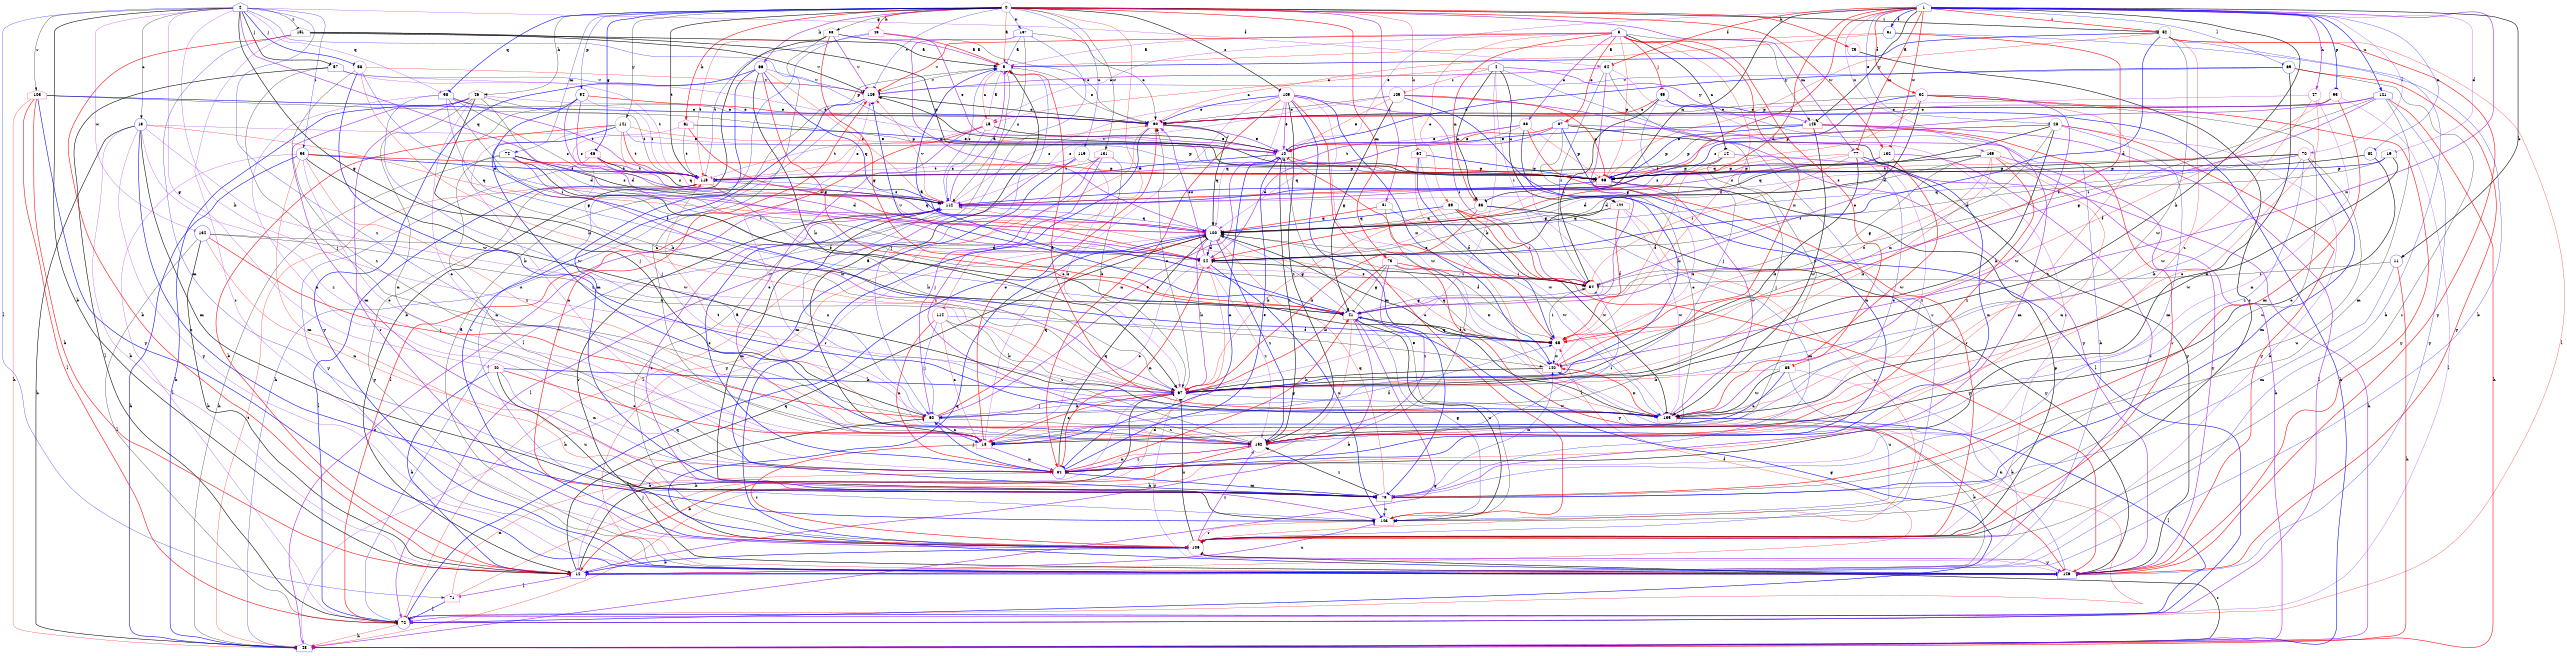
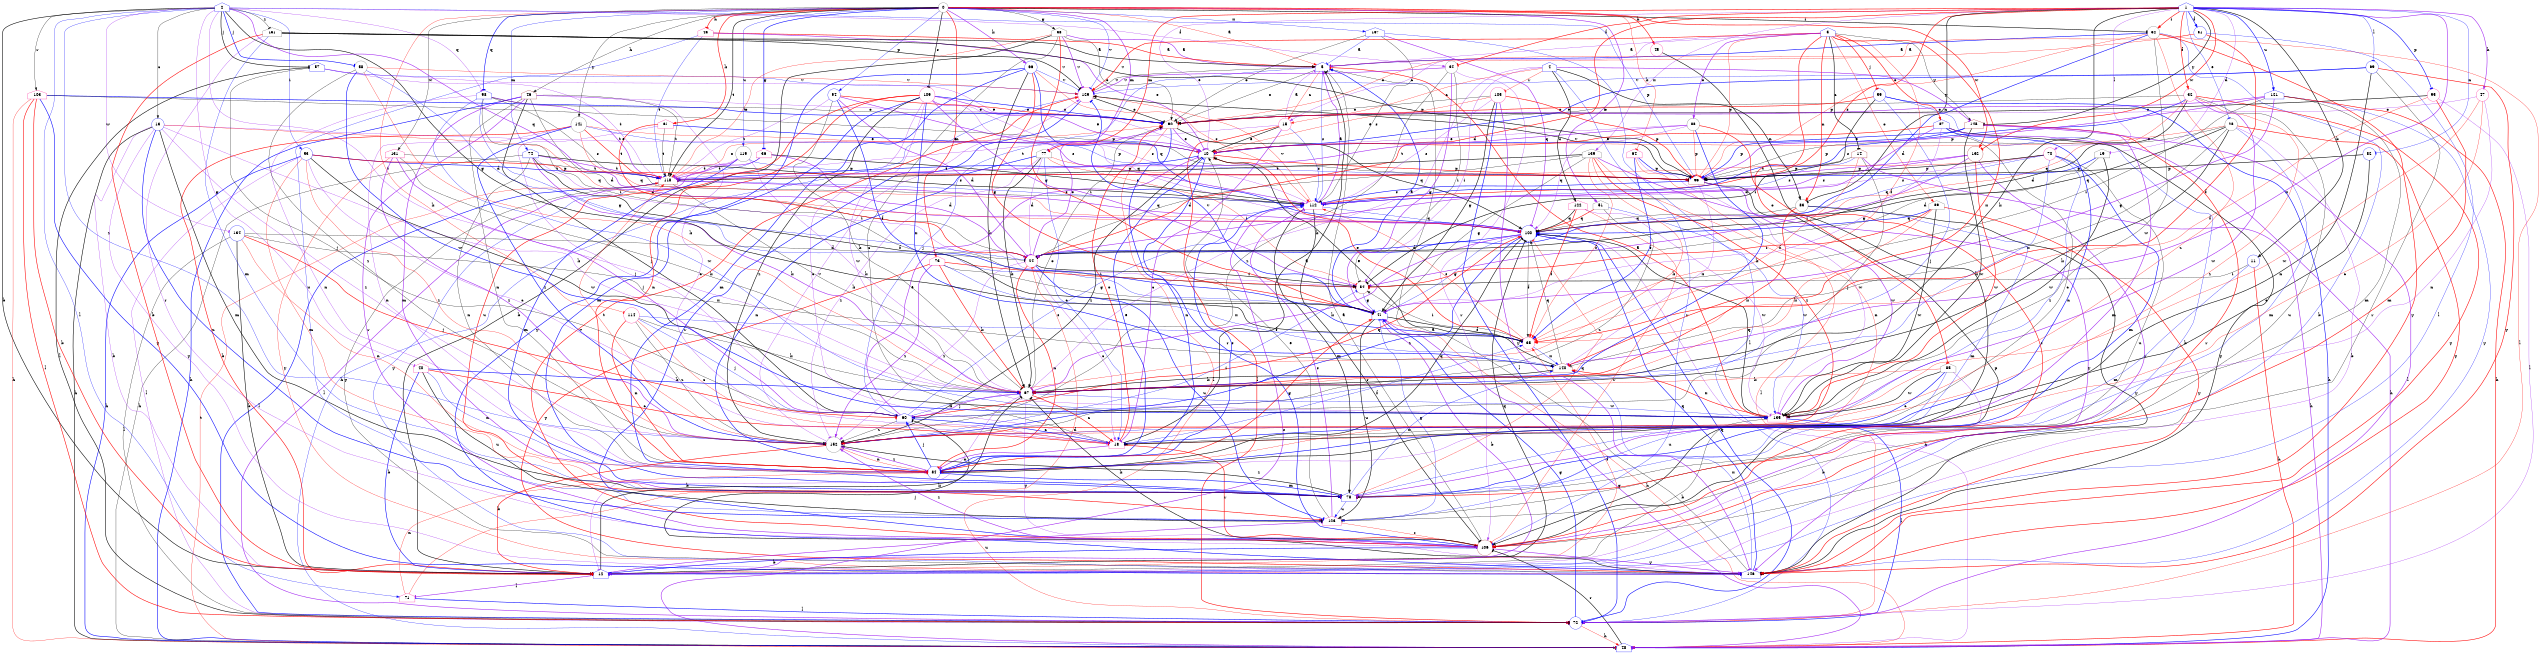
edge "140" -> "10": added, label "e"
edge "31" -> "12": label "b" -> "l"
